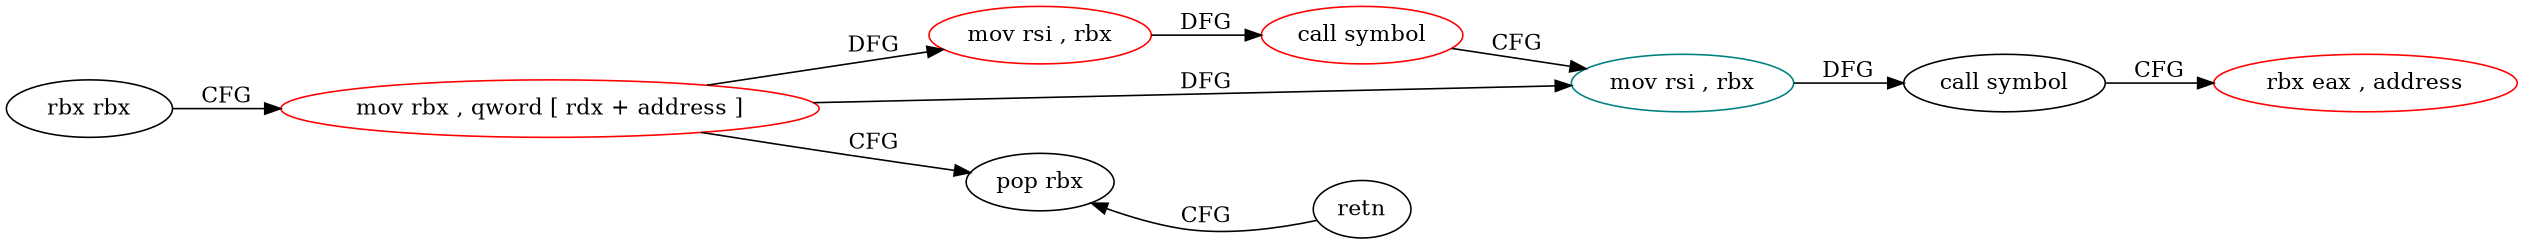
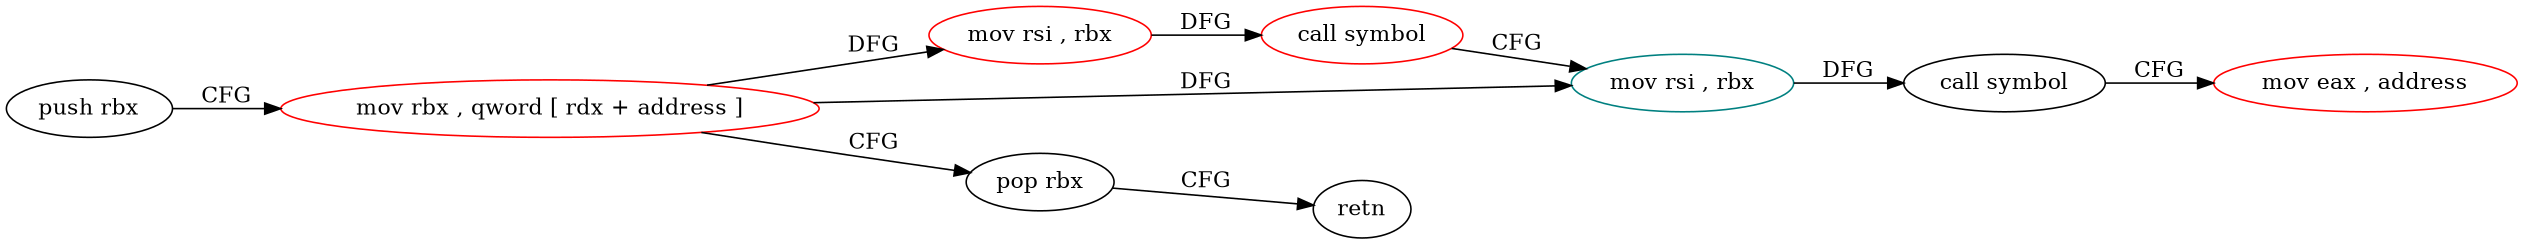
node "rbx eax , address": label "rbx eax , address" -> "mov eax , address"
node "rbx rbx": label "rbx rbx" -> "push rbx"
edge "retn" -> "pop rbx": reversed
